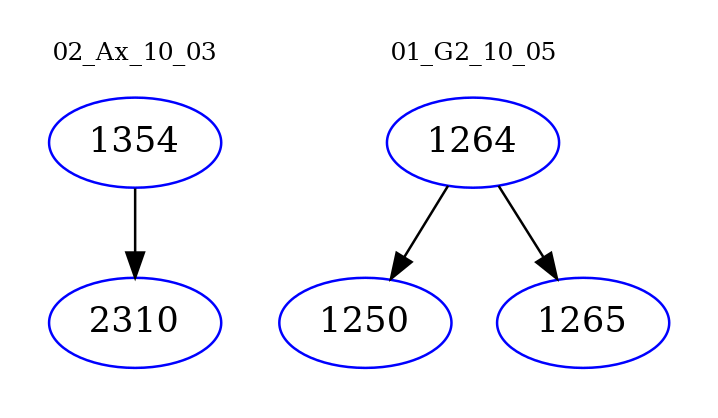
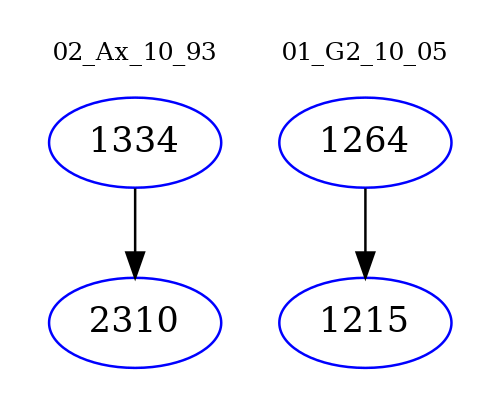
cluster "02_Ax_10_03": label "02_Ax_10_03" -> "02_Ax_10_93"
node "1354": label "1354" -> "1334"
node "1250": removed
node "1265": label "1265" -> "1215"
